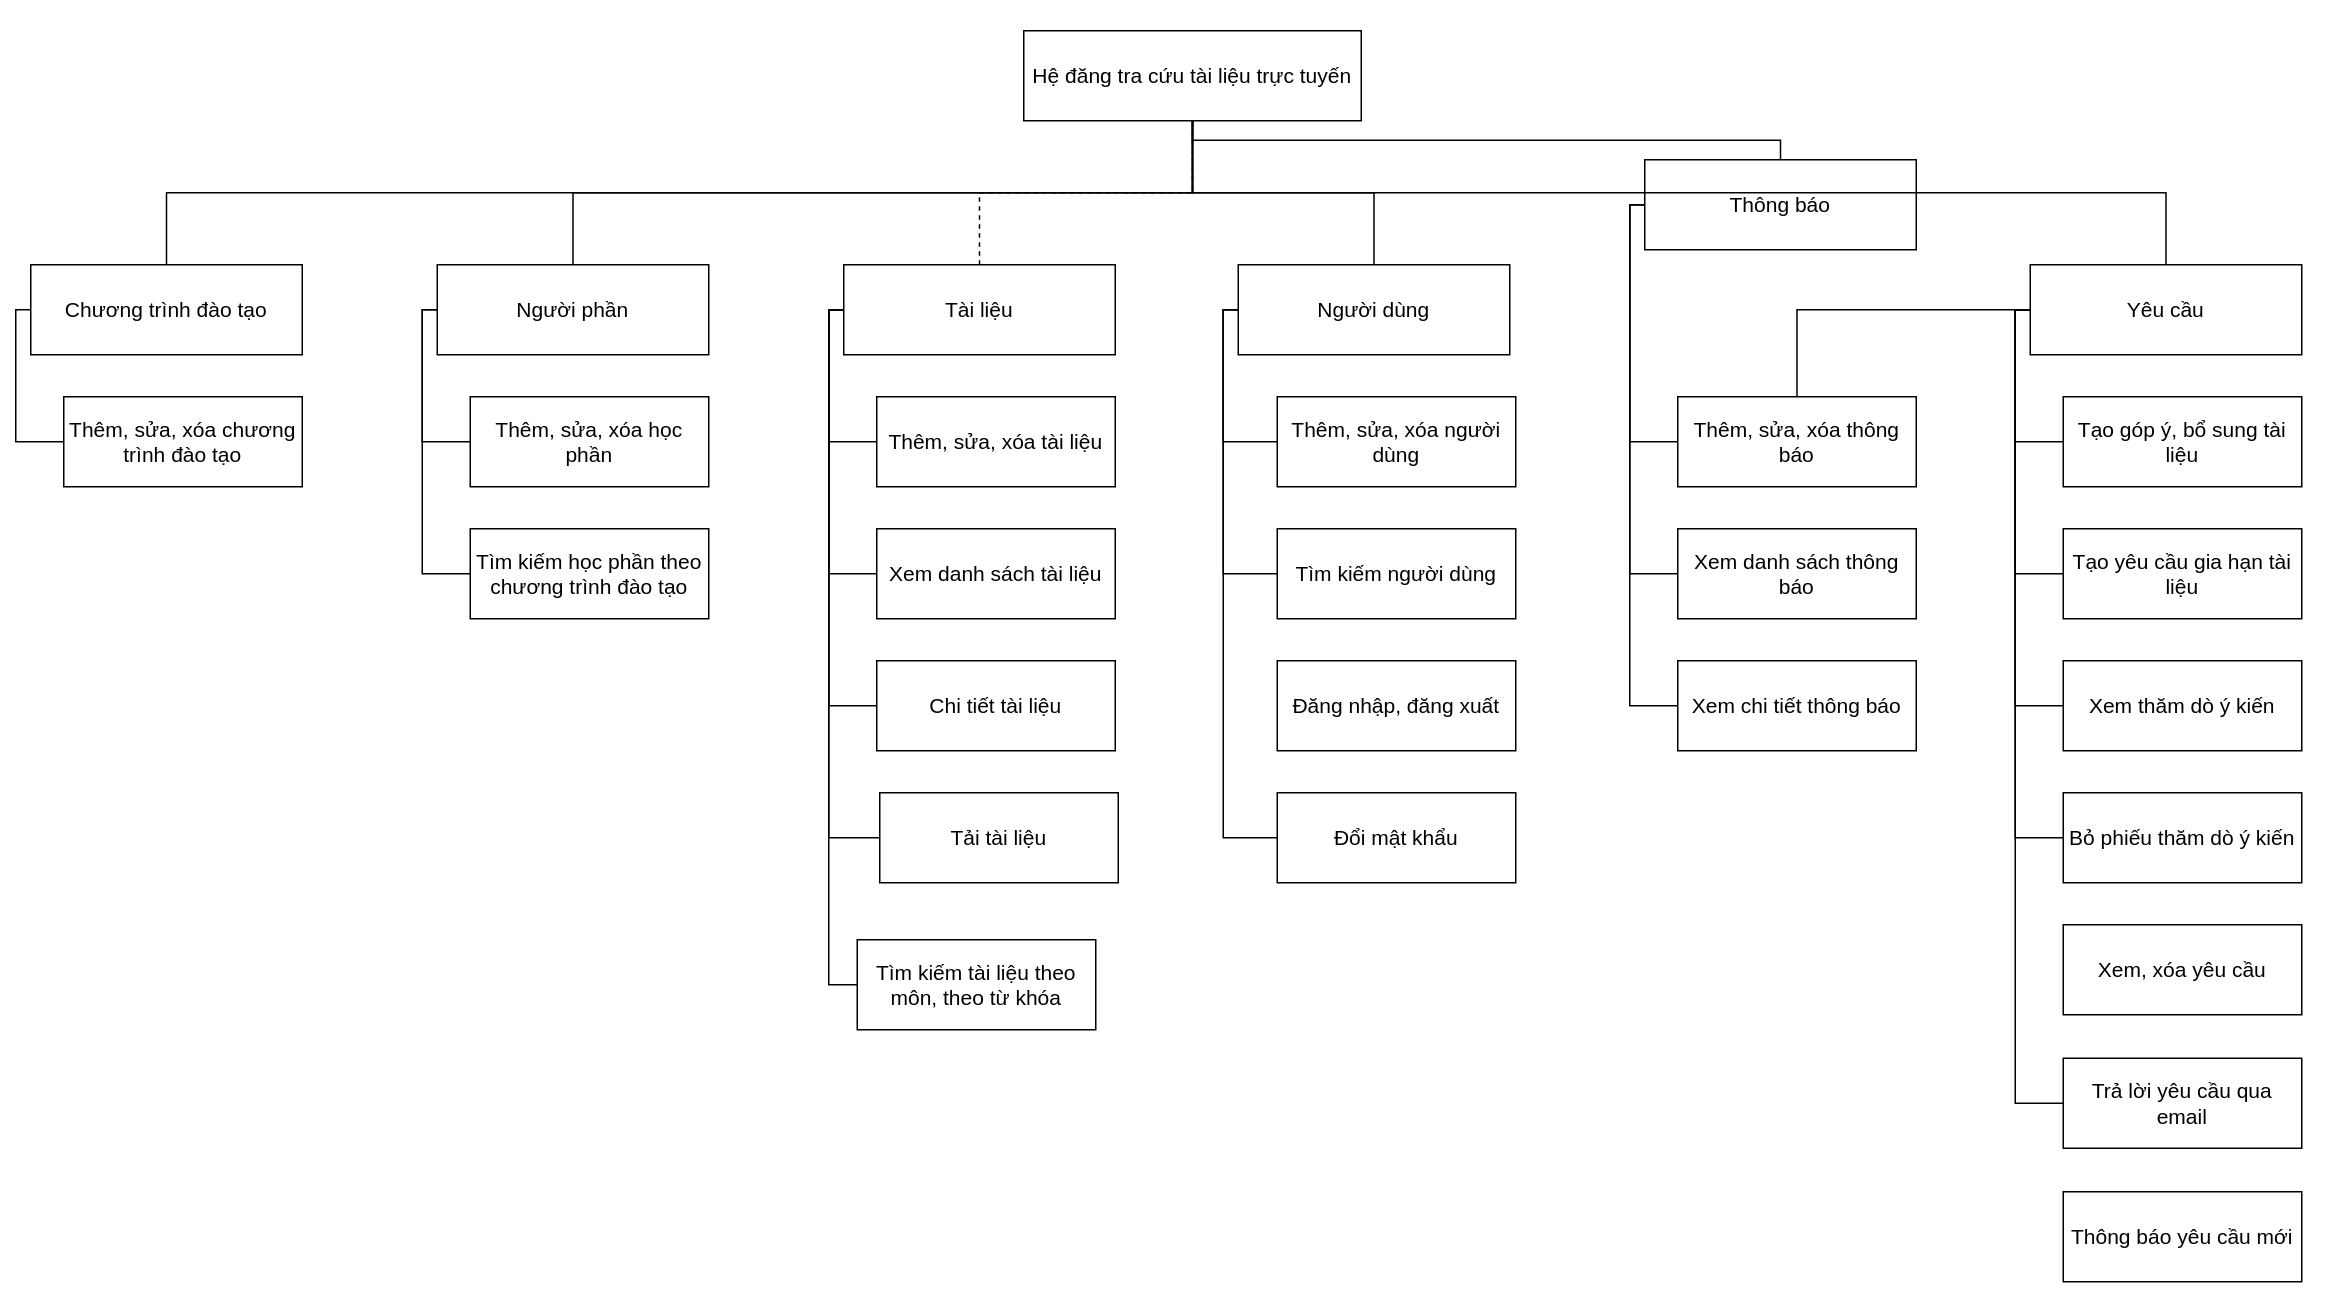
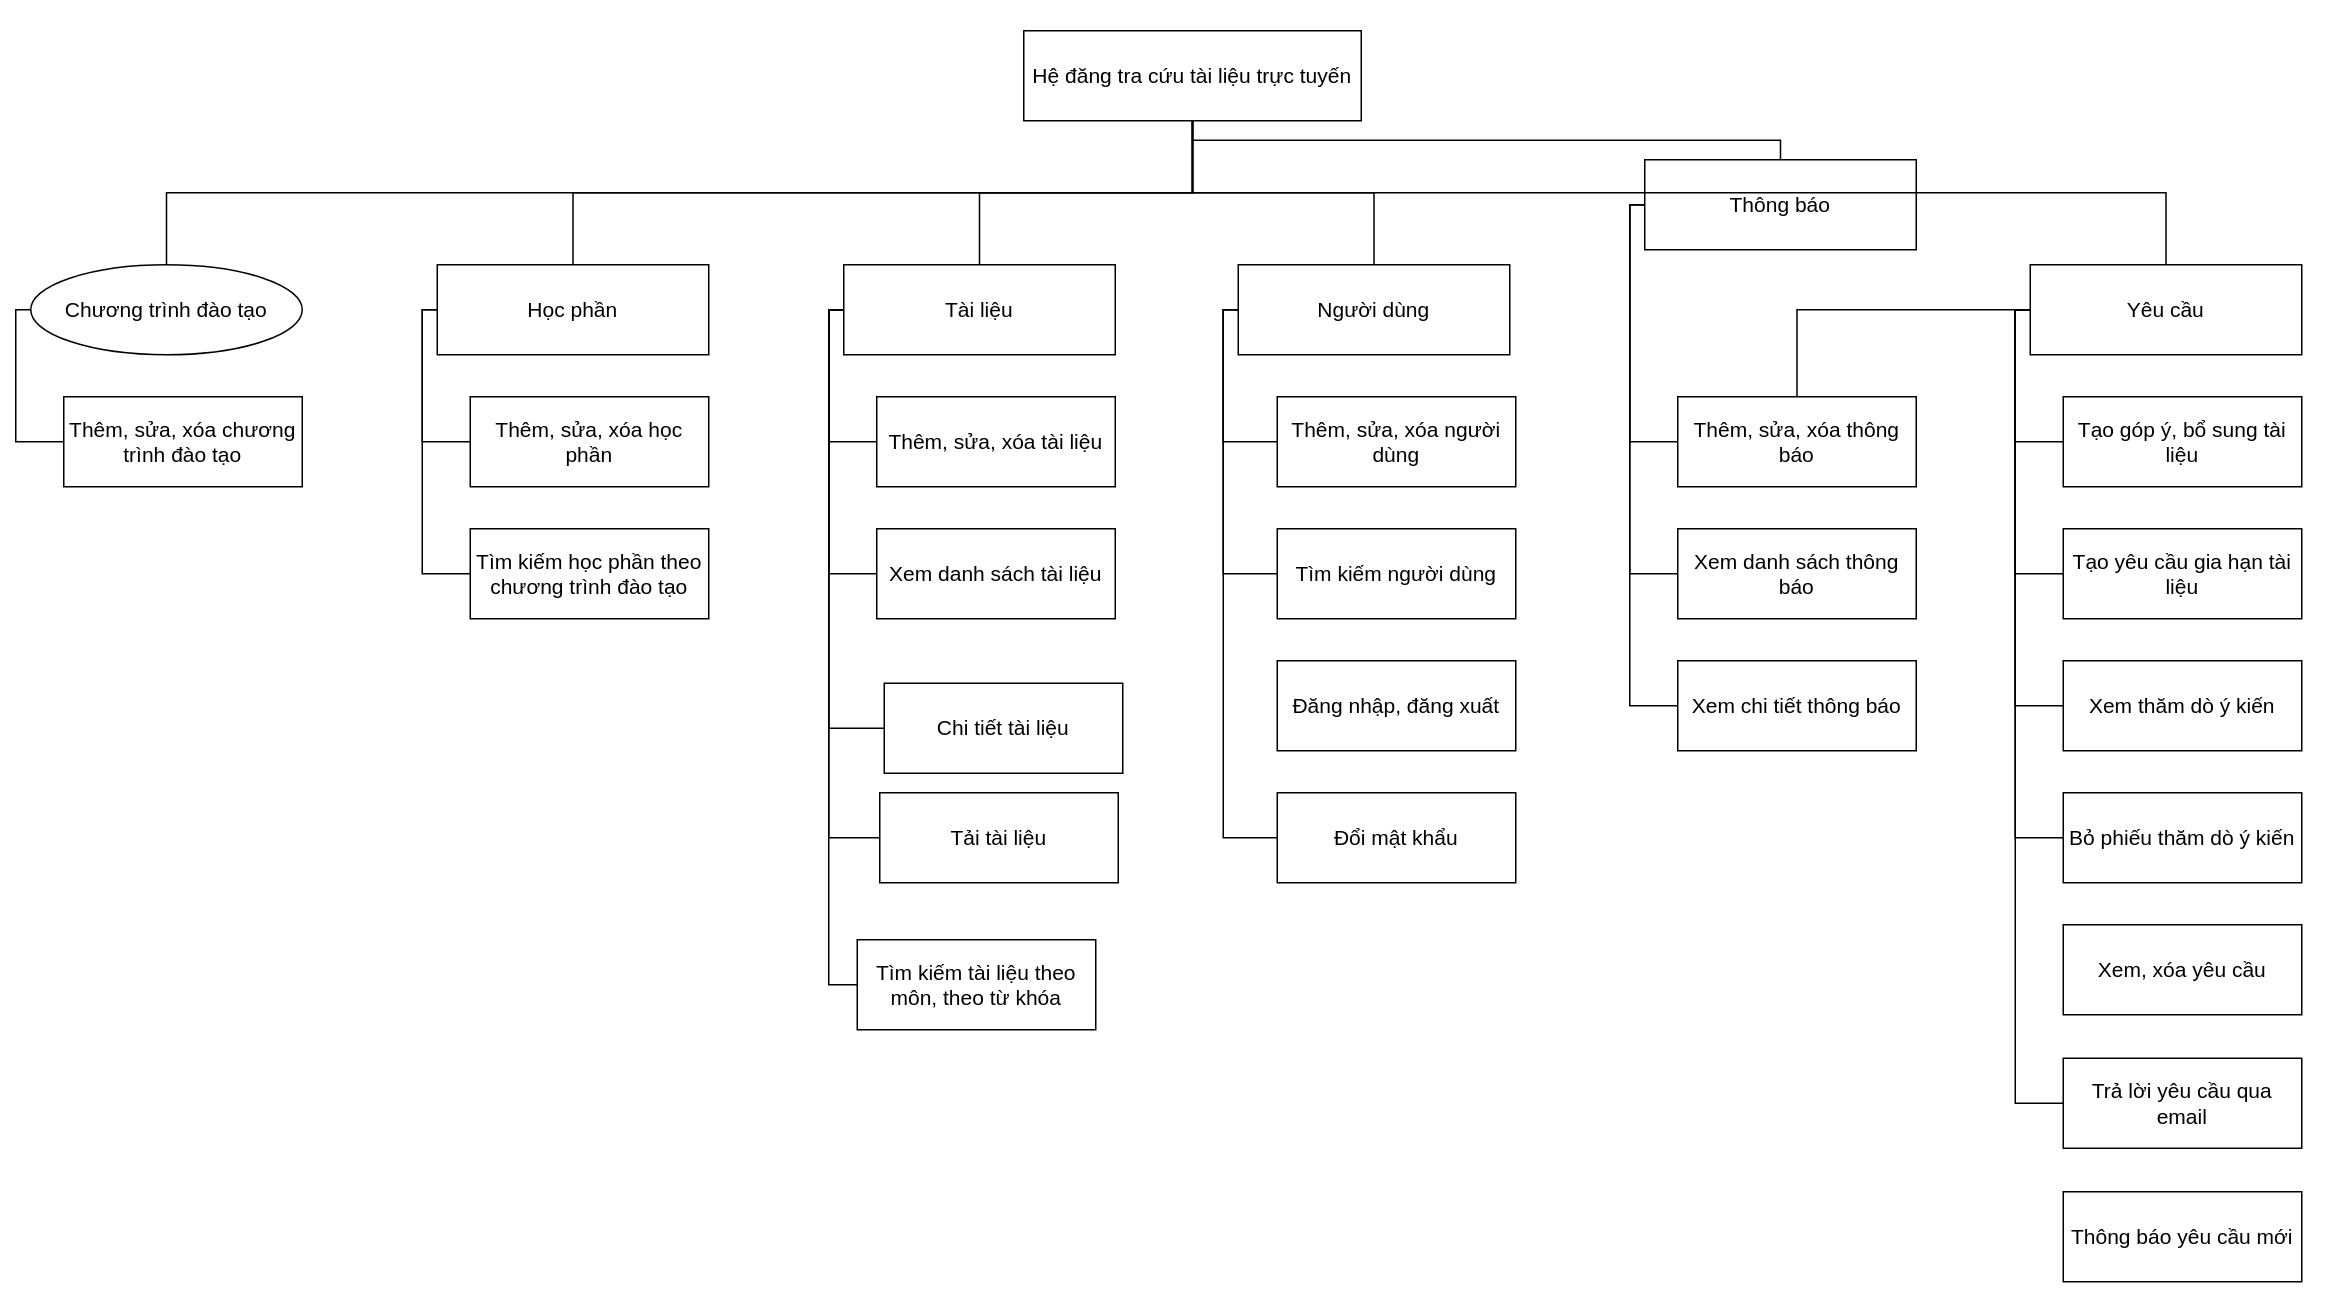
edge "Hệ đăng tra cứu tài liệu trực tuyến" -- "Tài liệu": style dashed -> solid
node "Chương trình đào tạo": shape rectangle -> ellipse
node "Người phần": label "Người phần" -> "Học phần"
node "Chi tiết tài liệu": moved (996, 706) -> (1004, 728)
